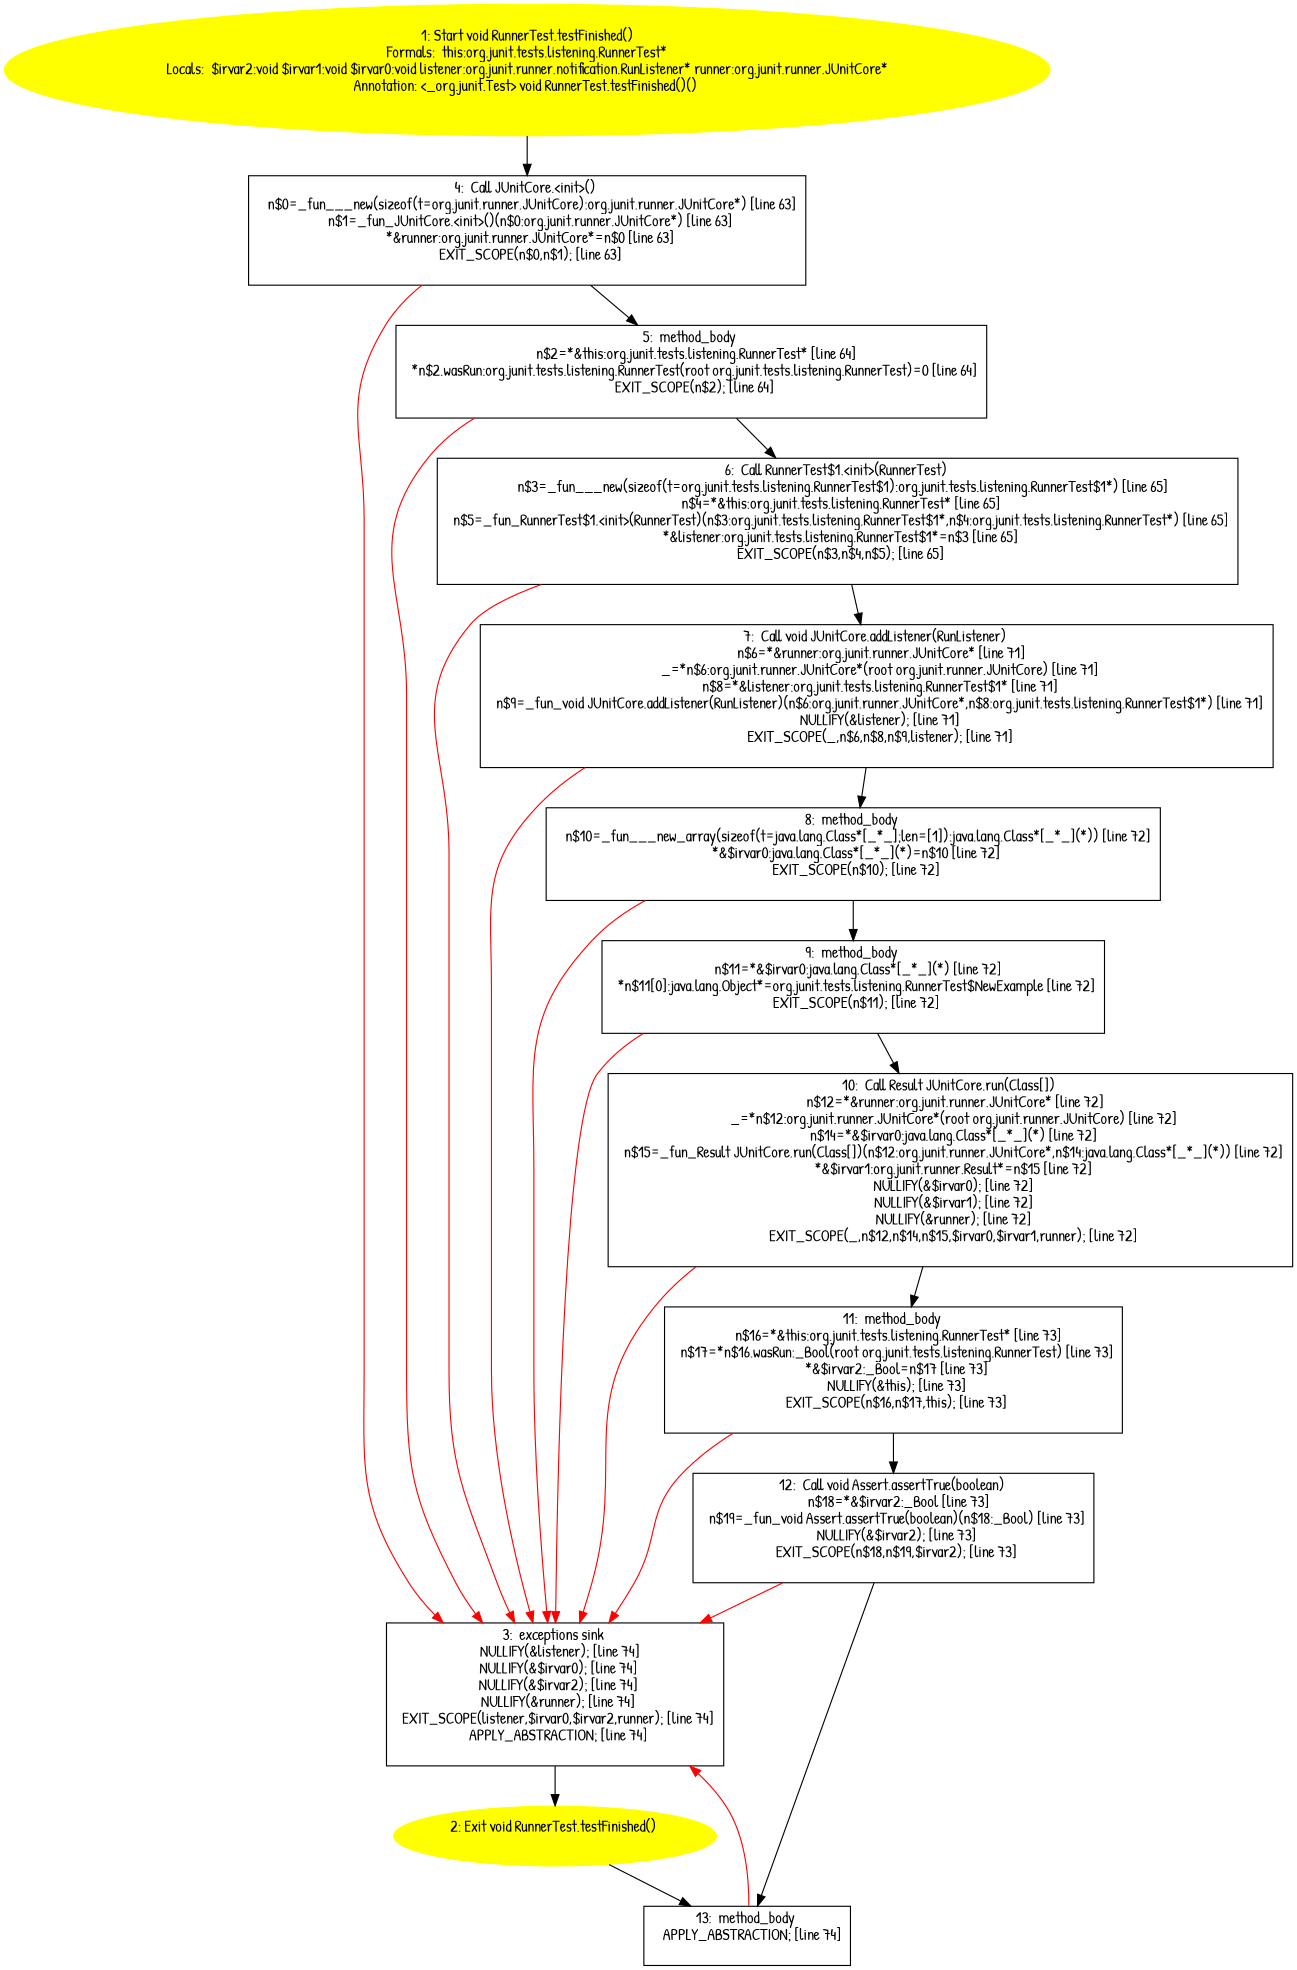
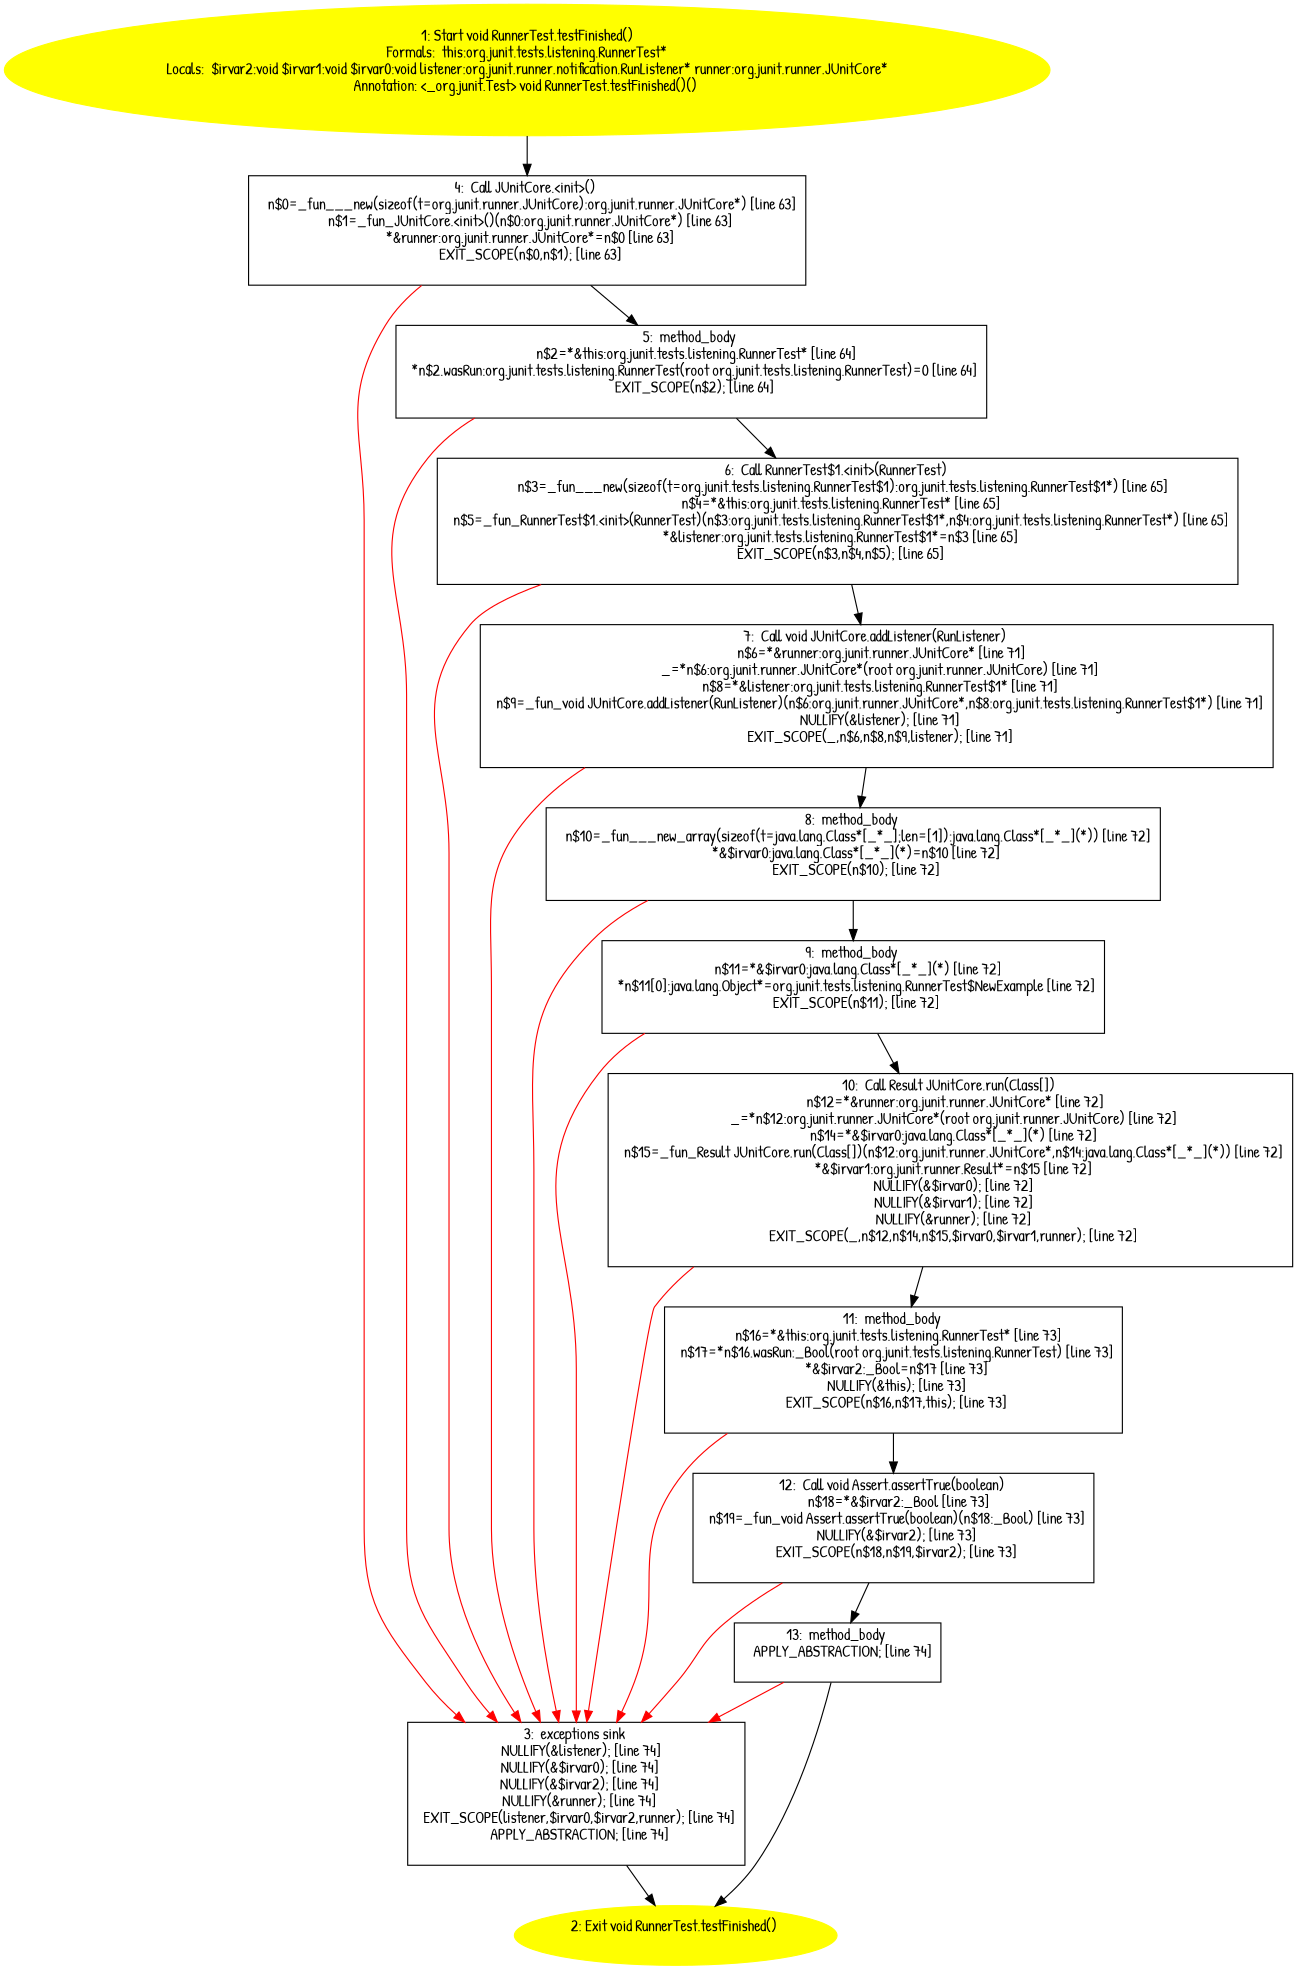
edge "2: Exit void RunnerTest.testFinished()" -> "13:  method_body APPLY_ABSTRACTION; [line 74]": reversed
